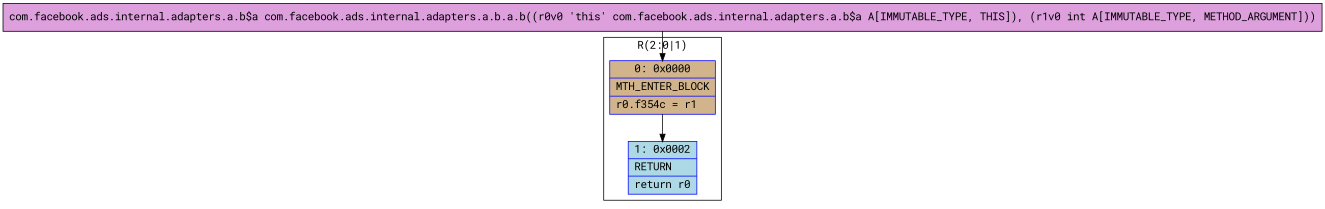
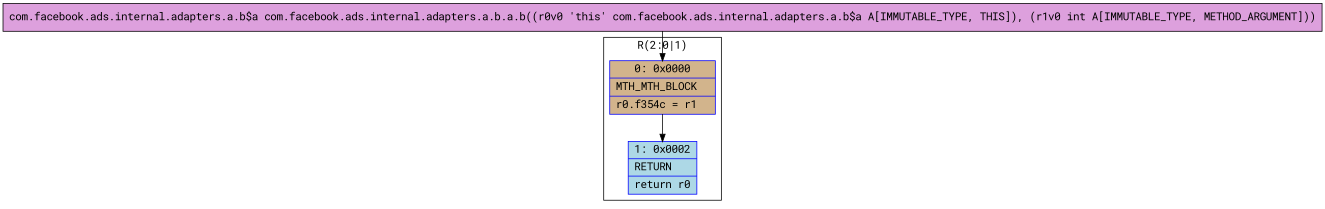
node "0: 0x0000": text "MTH_ENTER_BLOCK" -> "MTH_MTH_BLOCK"
